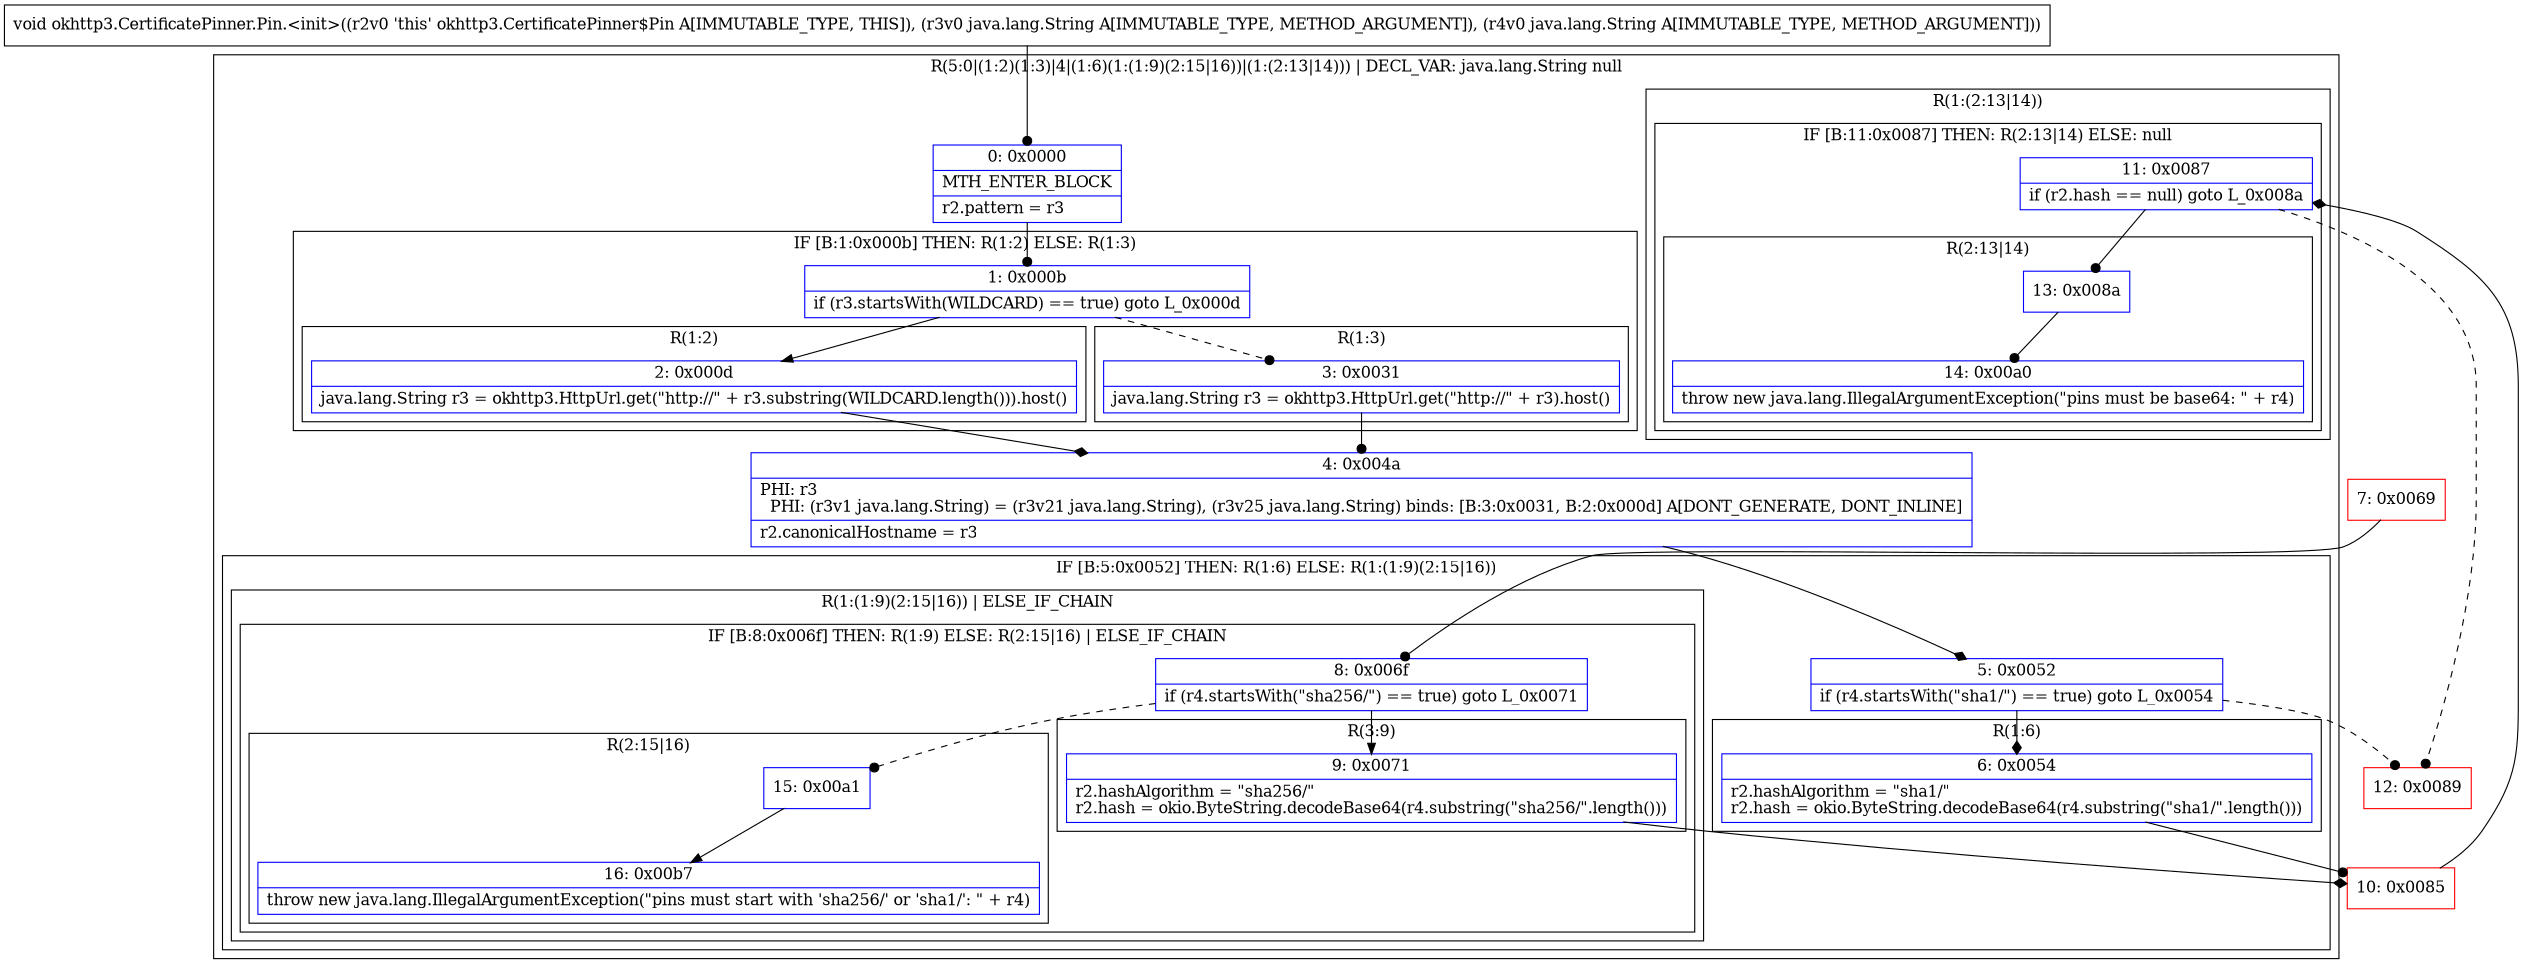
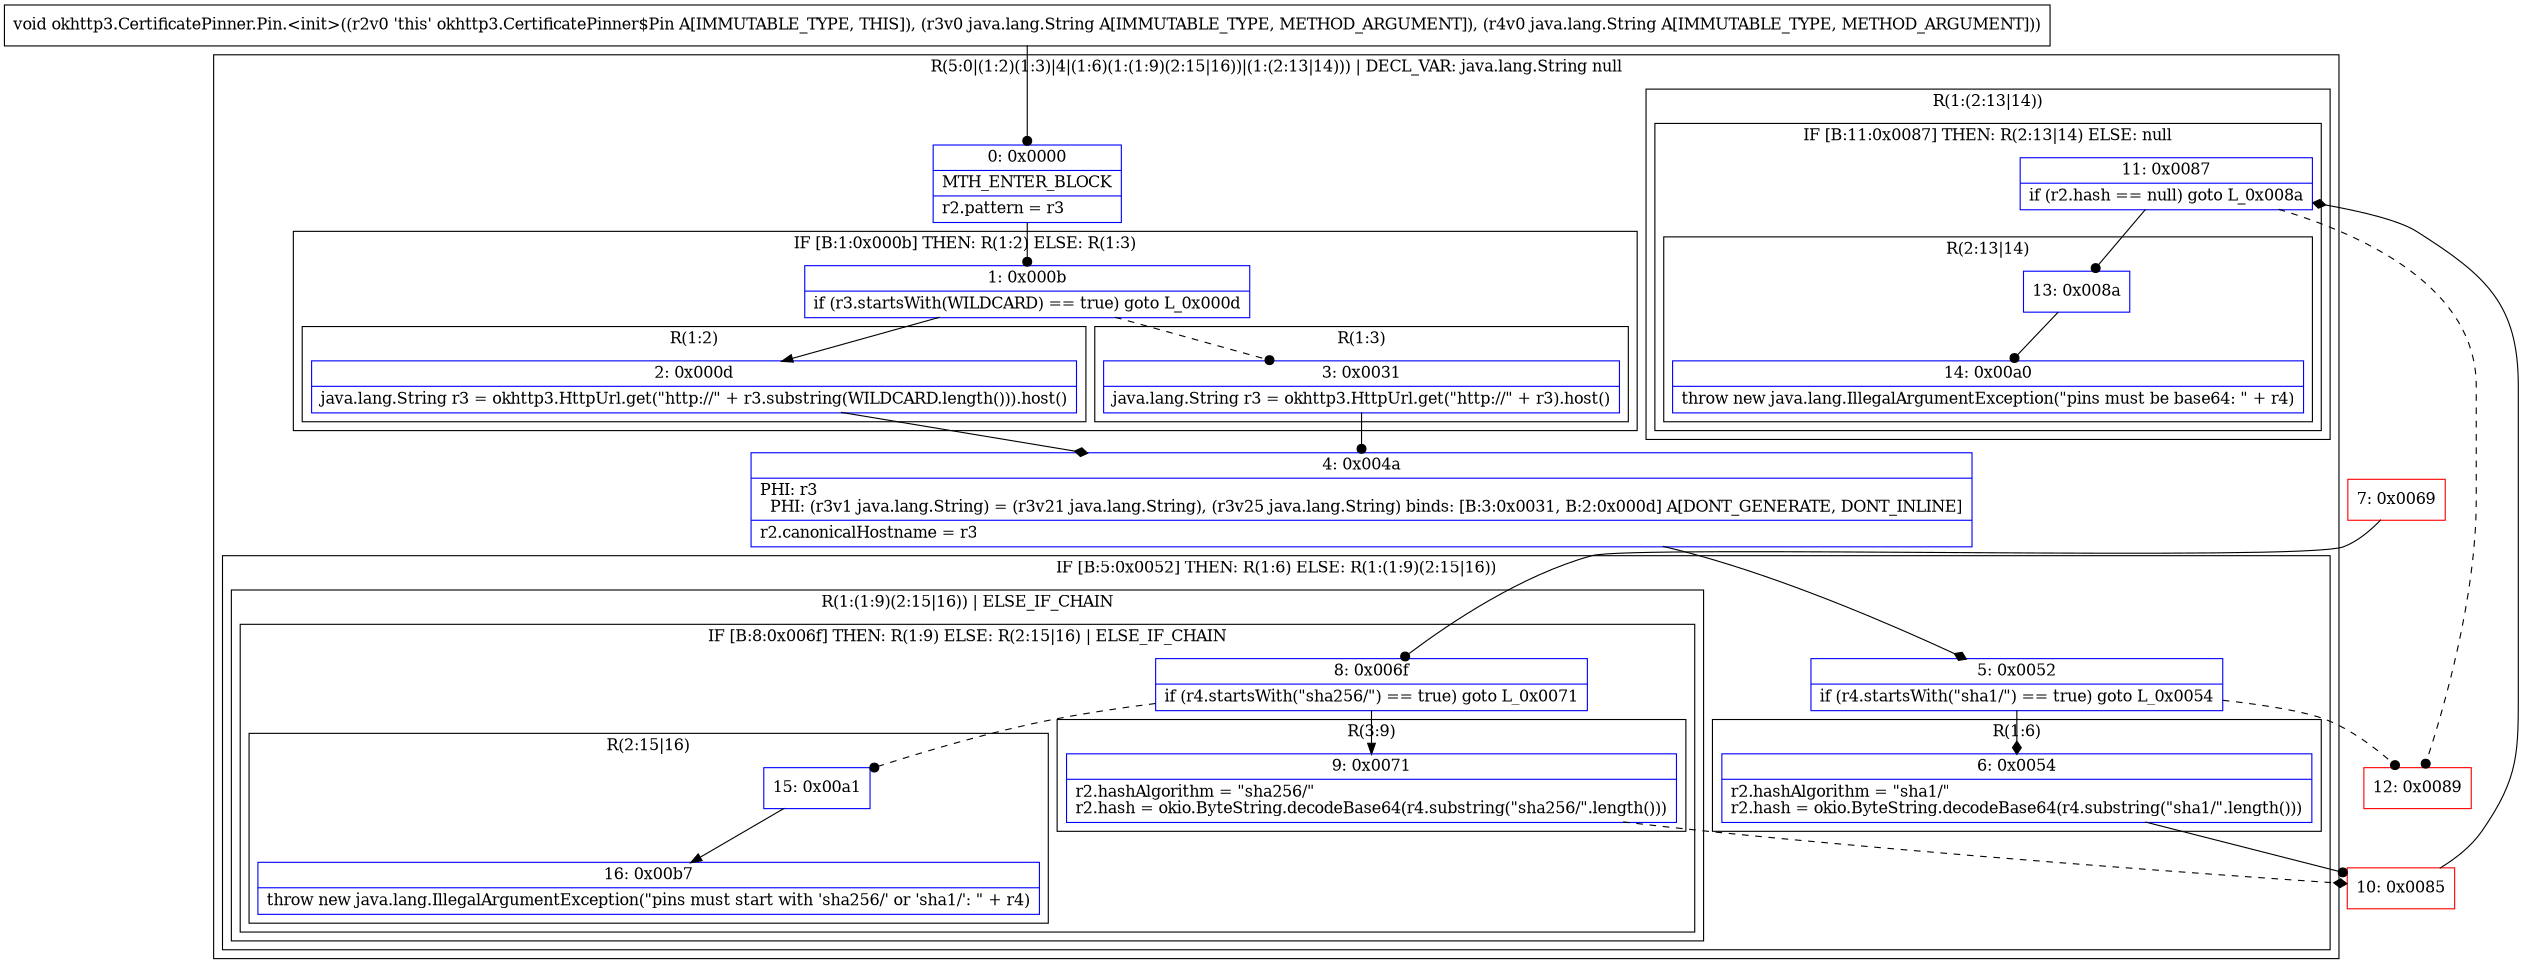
edge "9: 0x0071" -> "10: 0x0085": style solid -> dashed
